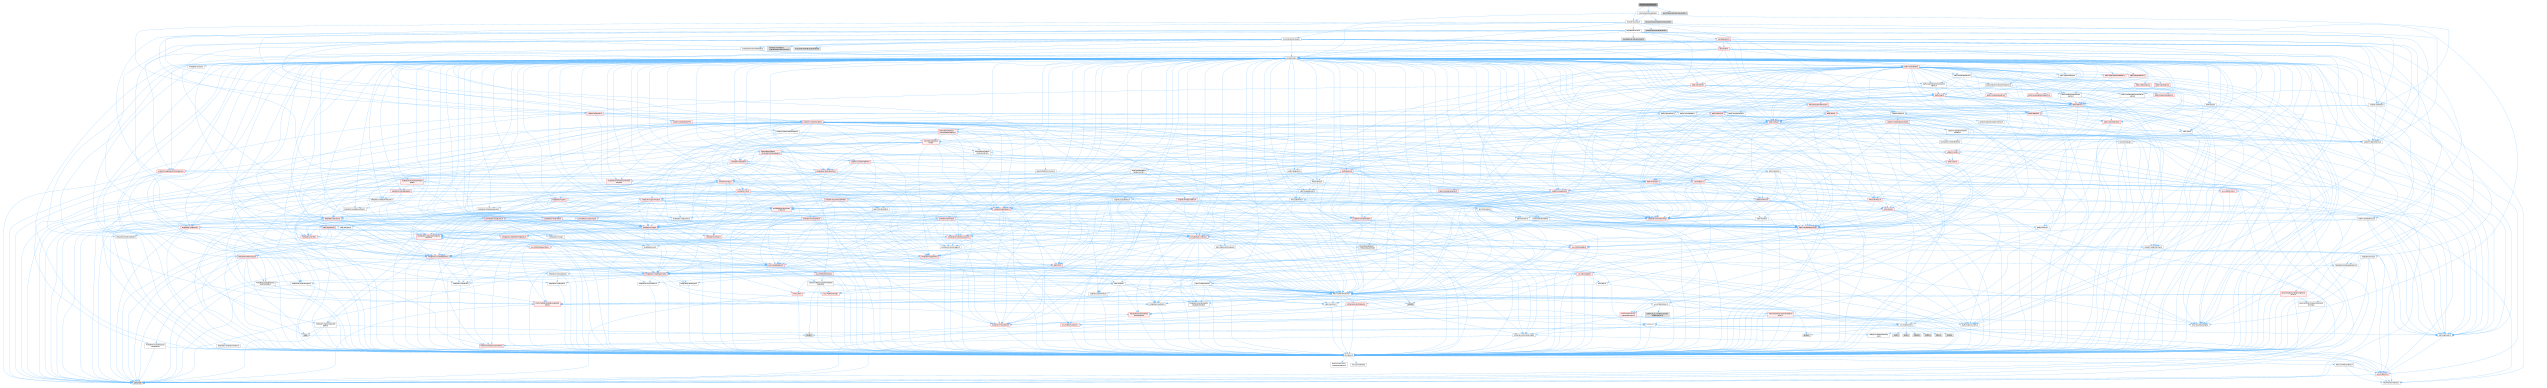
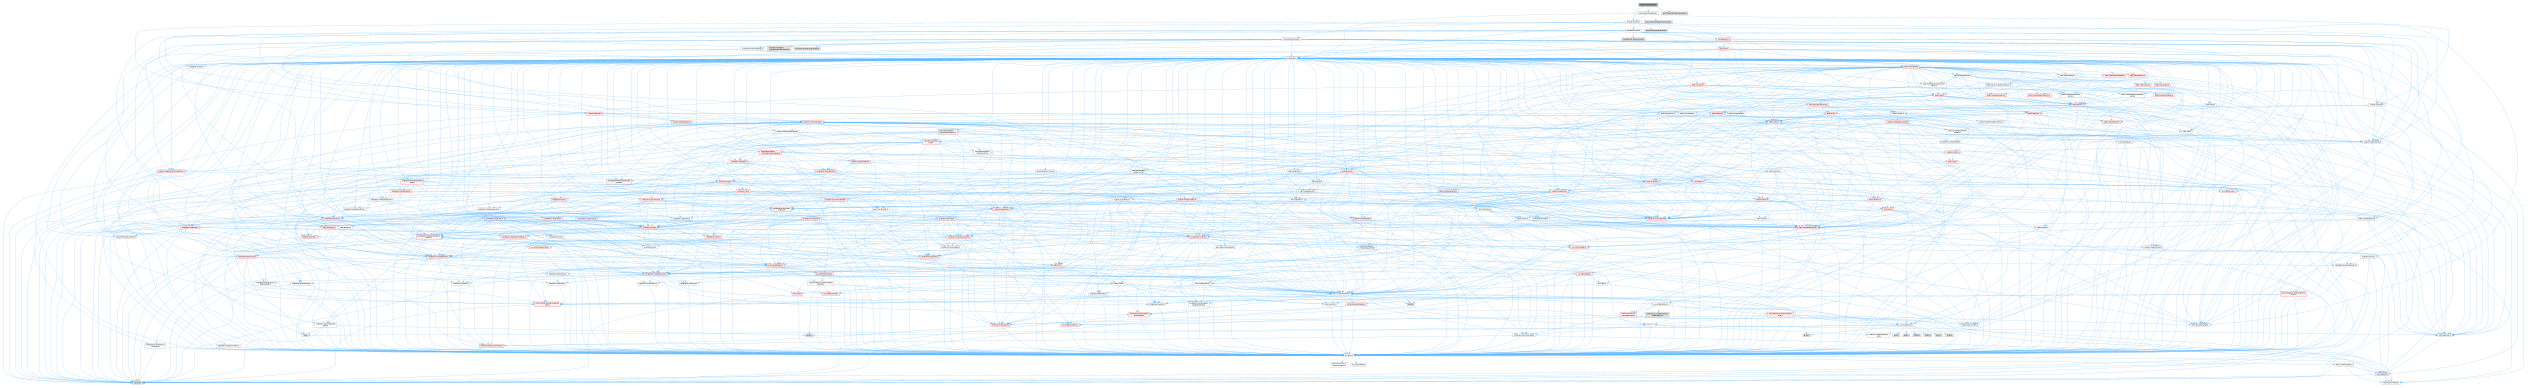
node "GenericPlatform/GenericPlatform Stricmp.h": removed
